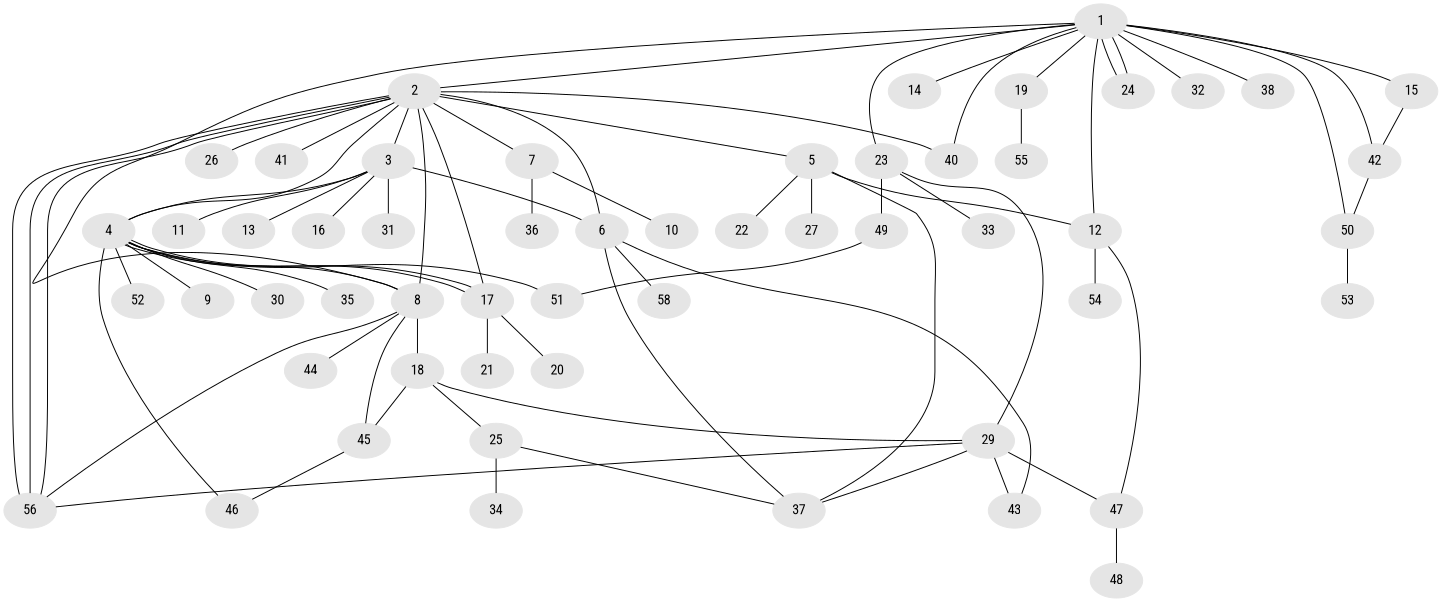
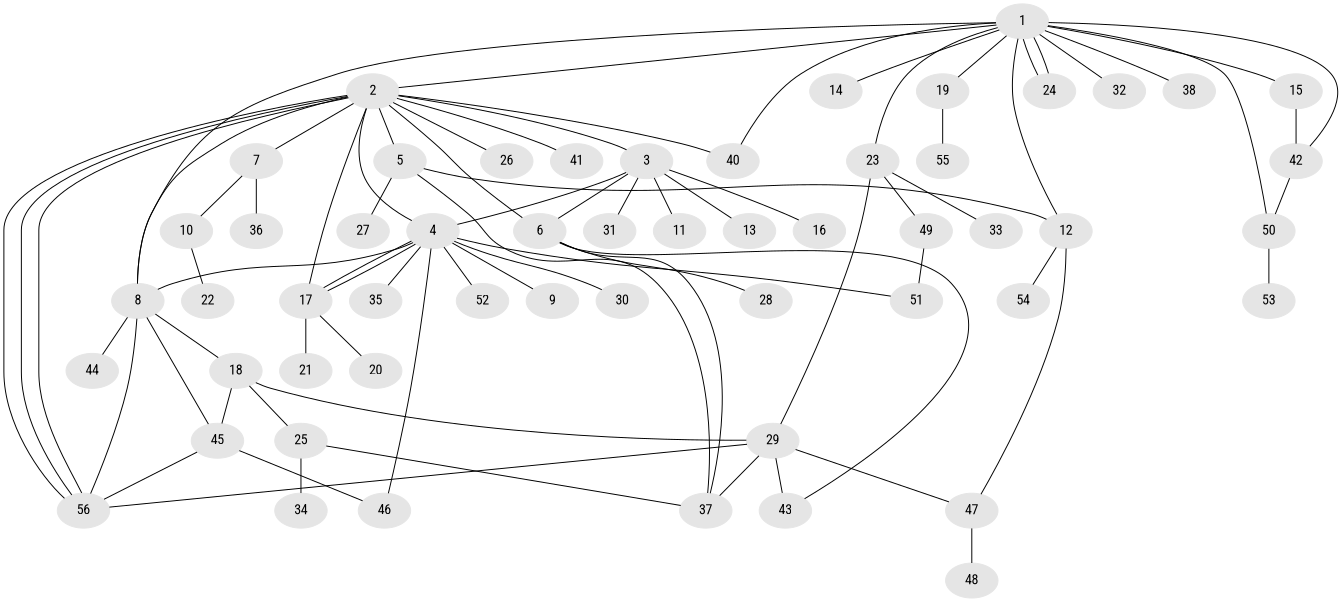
edge "5" -- "22": now "10" -- "22"
node "58": label "58" -> "28"
edge "45" -- "56": added
